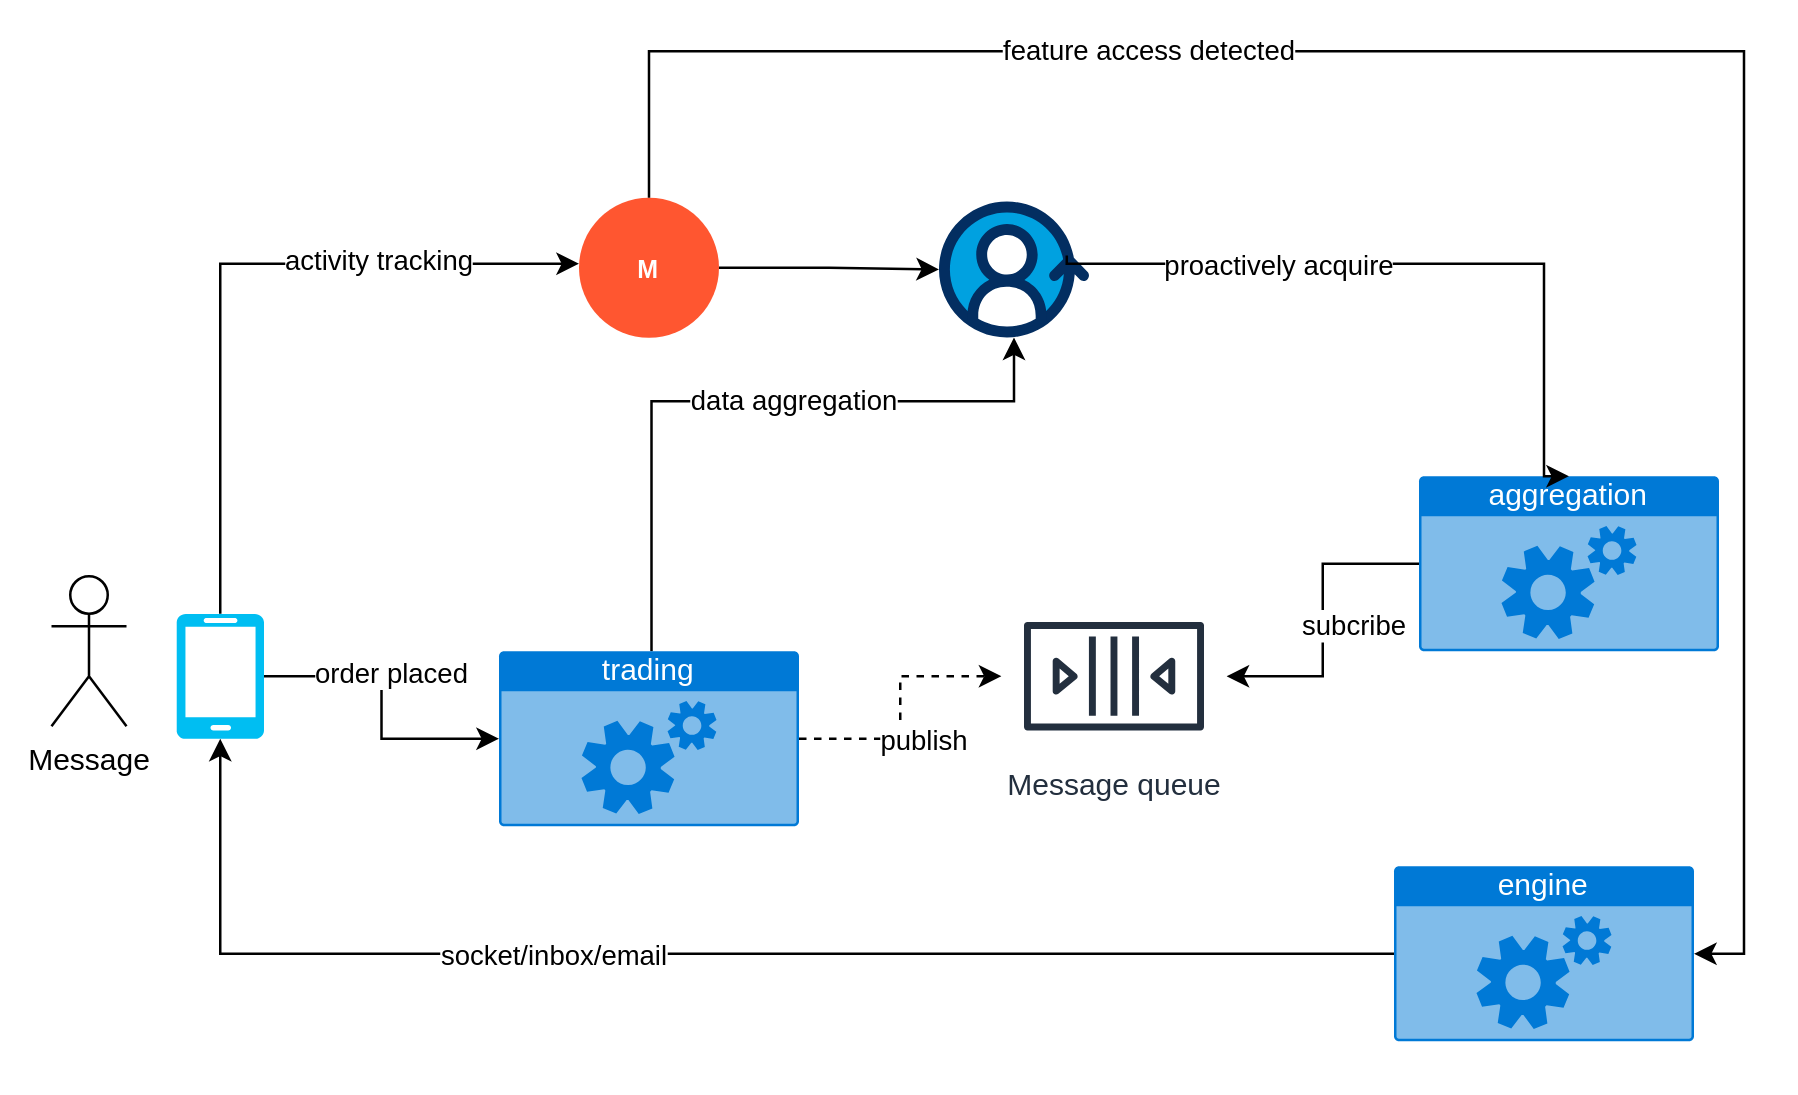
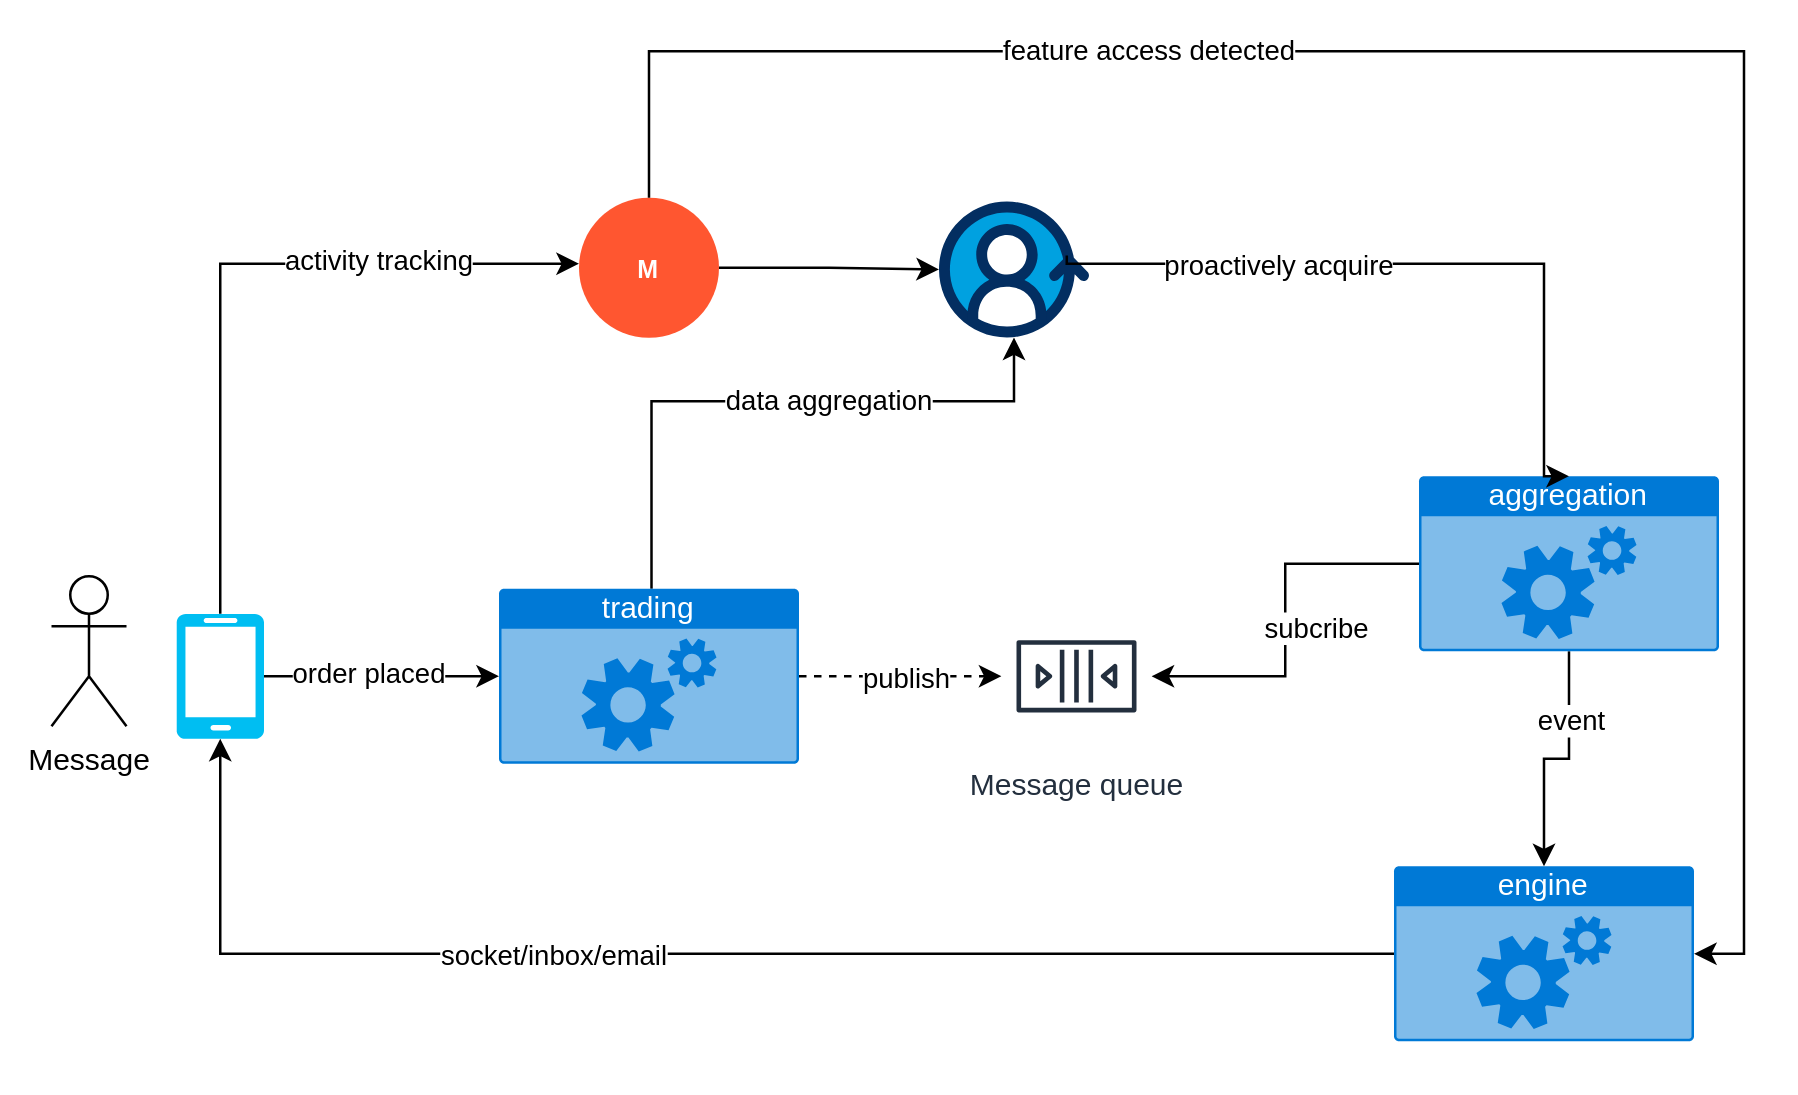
node "Message queue": size 225x150 -> 150x150
node "trading": moved (649, 739) -> (649, 676)
edge "aggregation" -> "engine": added, label "event"
